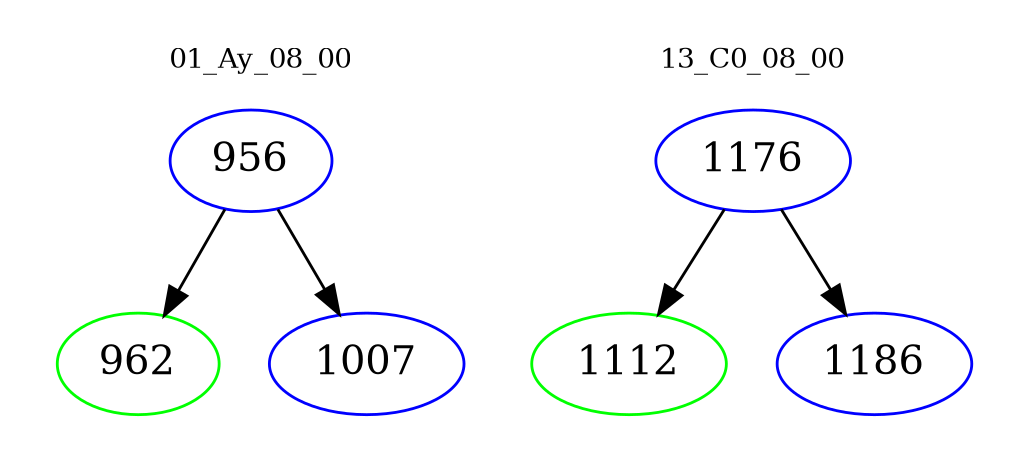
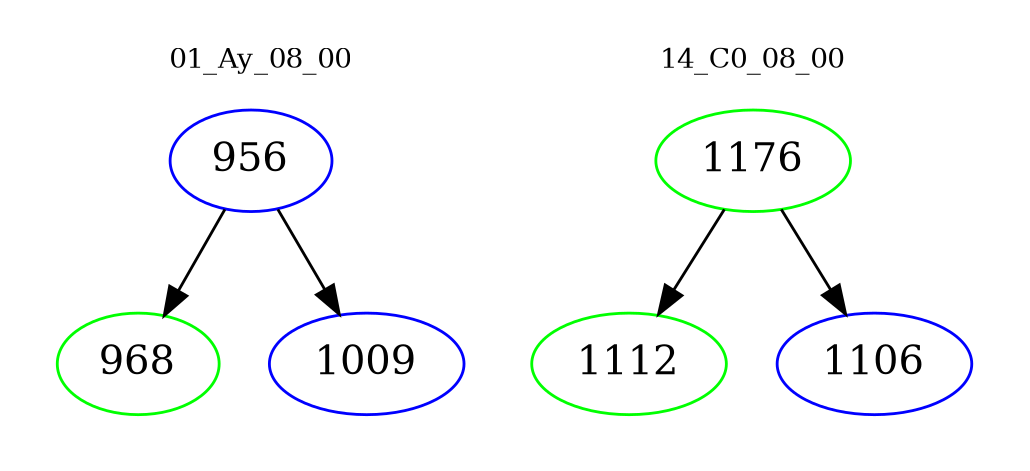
cluster "13_C0_08_00": label "13_C0_08_00" -> "14_C0_08_00"
node "1176": color blue -> green
node "962": label "962" -> "968"
node "1007": label "1007" -> "1009"
node "1186": label "1186" -> "1106"
